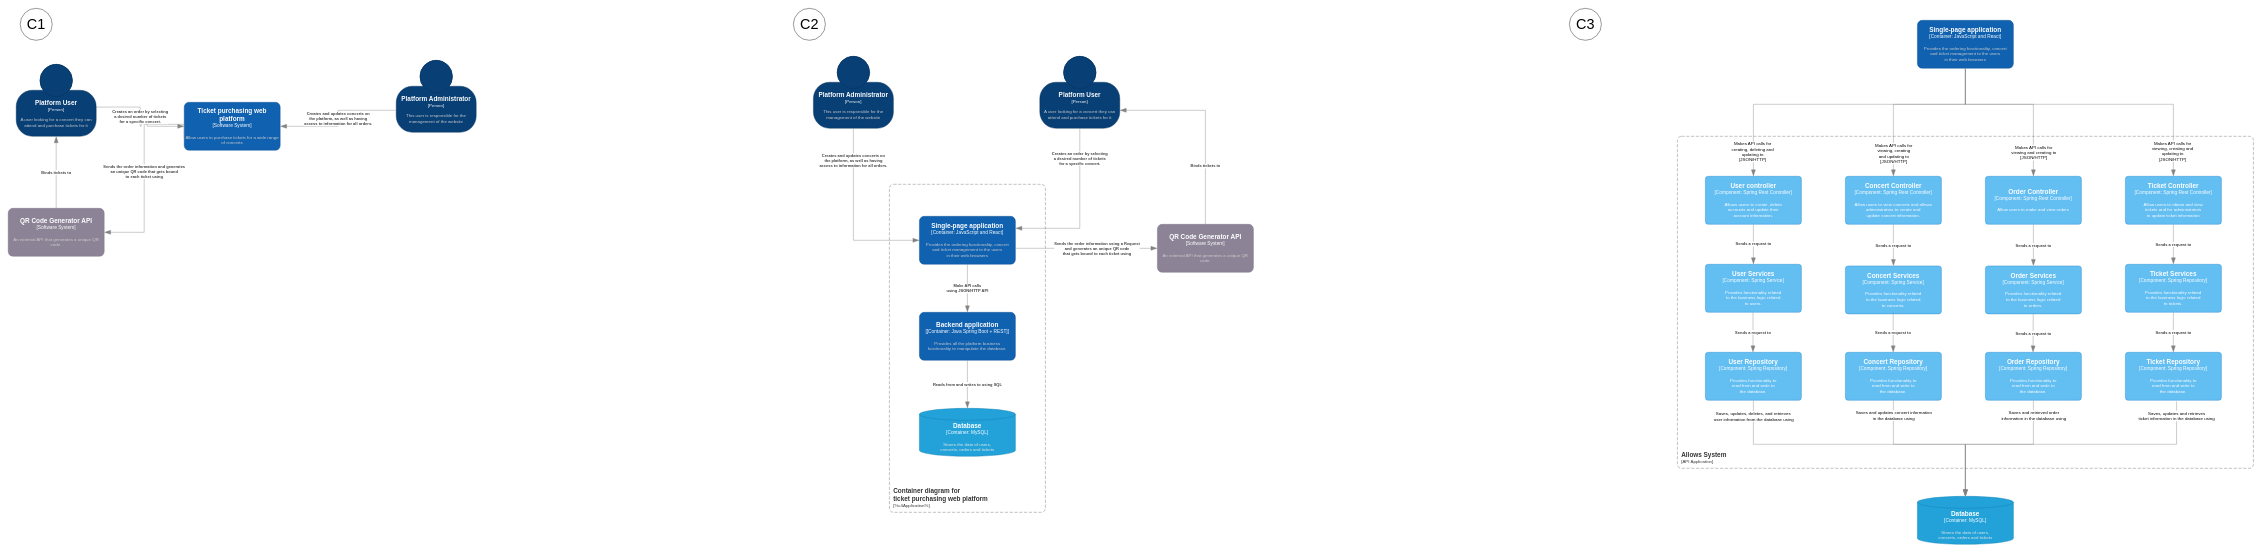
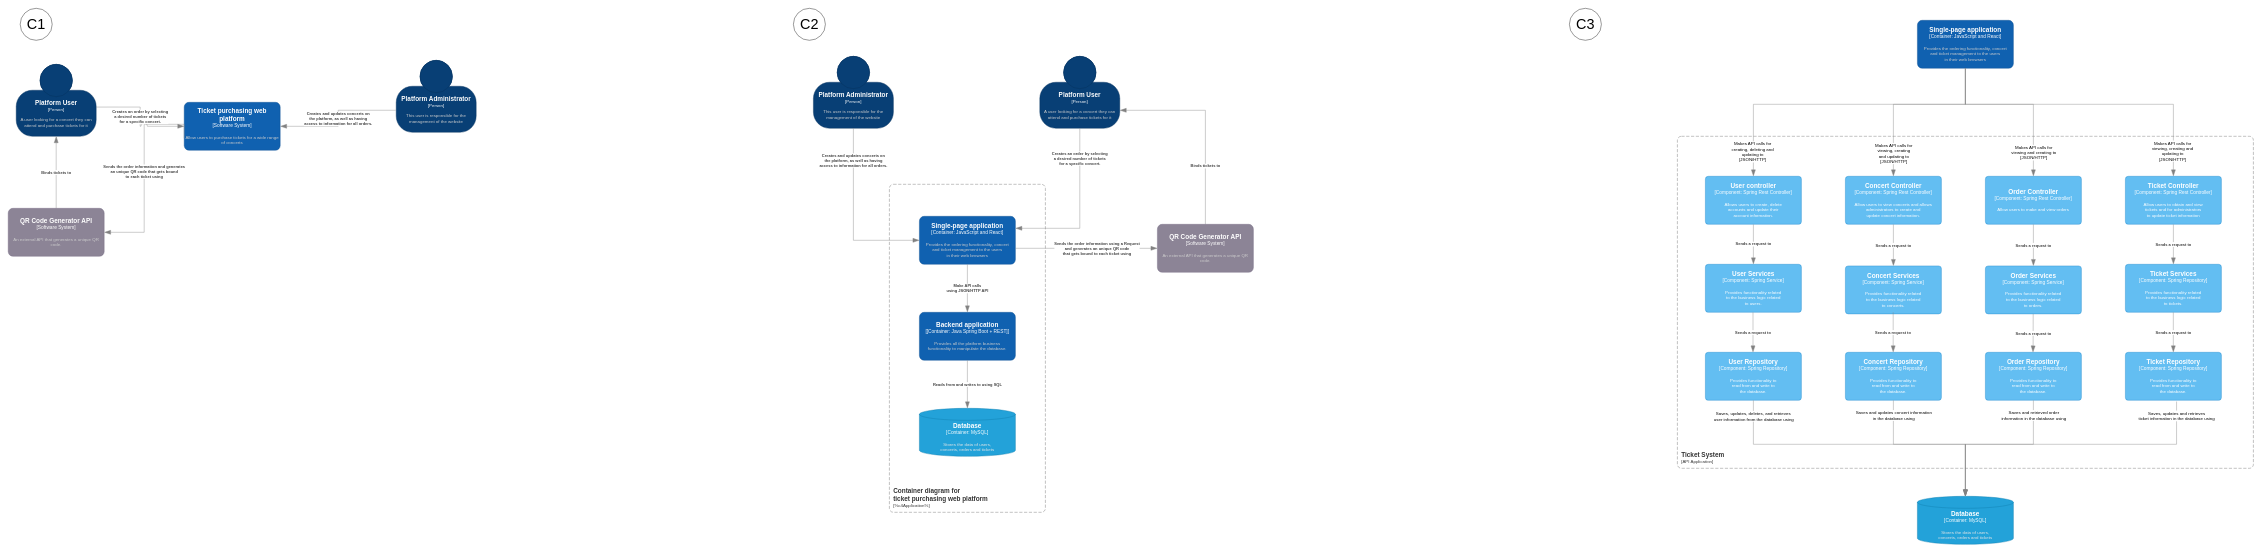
node "Allows System [API Application]": label "Allows System [API Application]" -> "Ticket System [API Application]"
